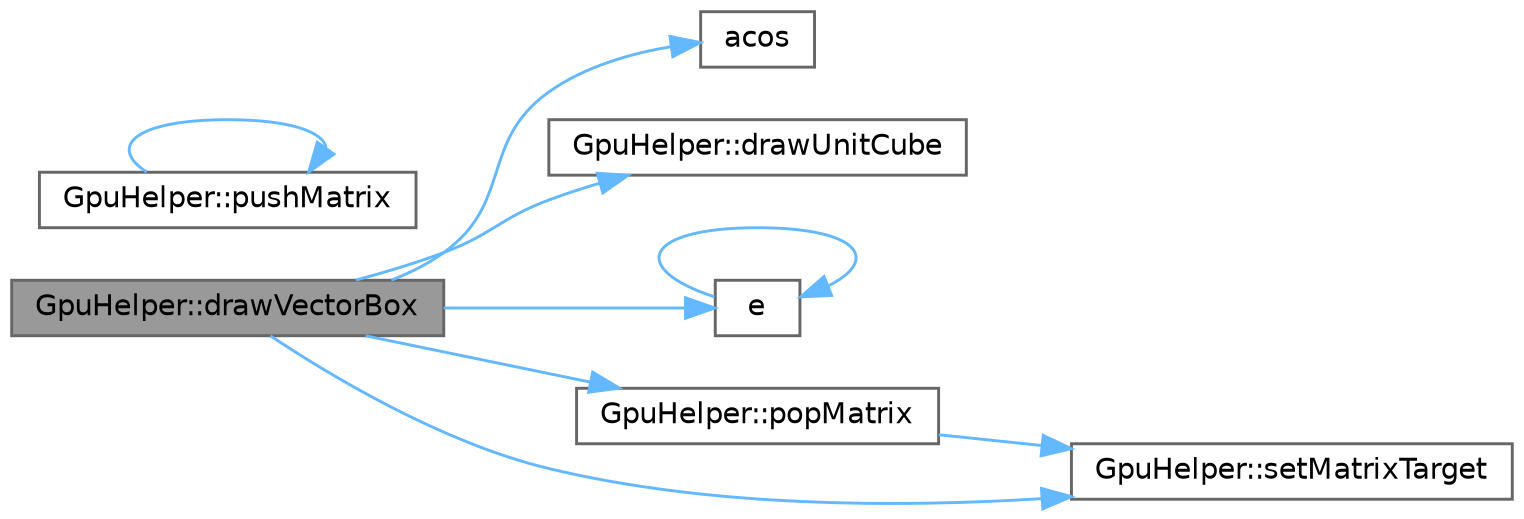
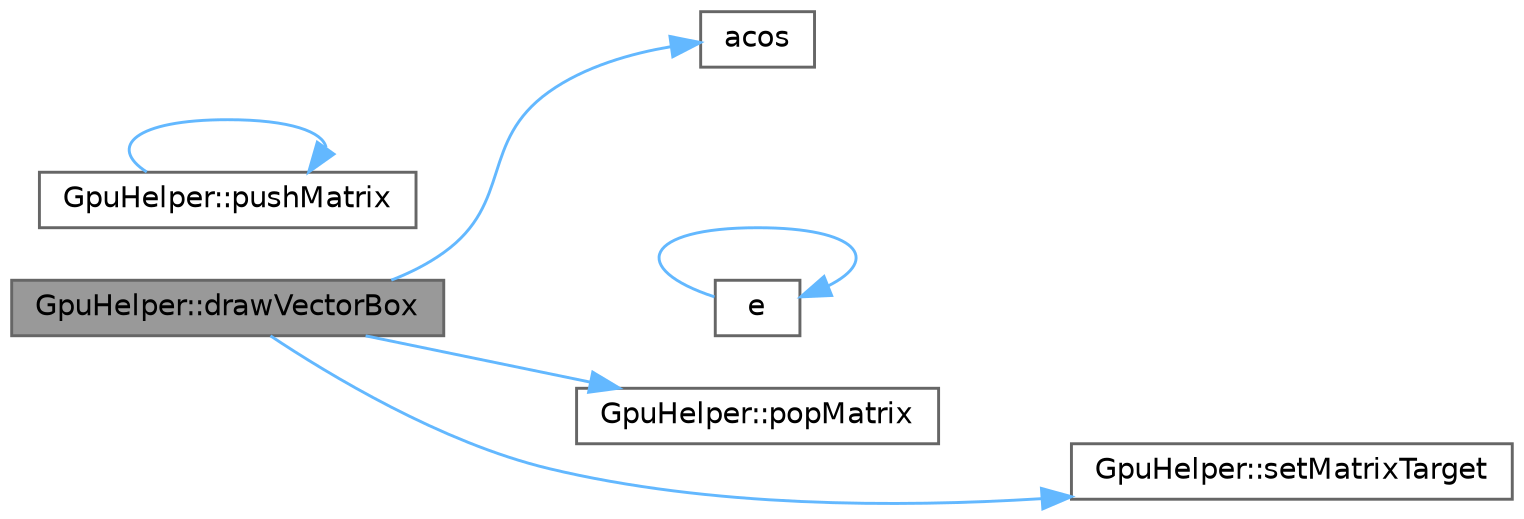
node "GpuHelper::drawUnitCube": removed
edge "GpuHelper::drawVectorBox" -> "e": removed
edge "GpuHelper::popMatrix" -> "GpuHelper::setMatrixTarget": removed
